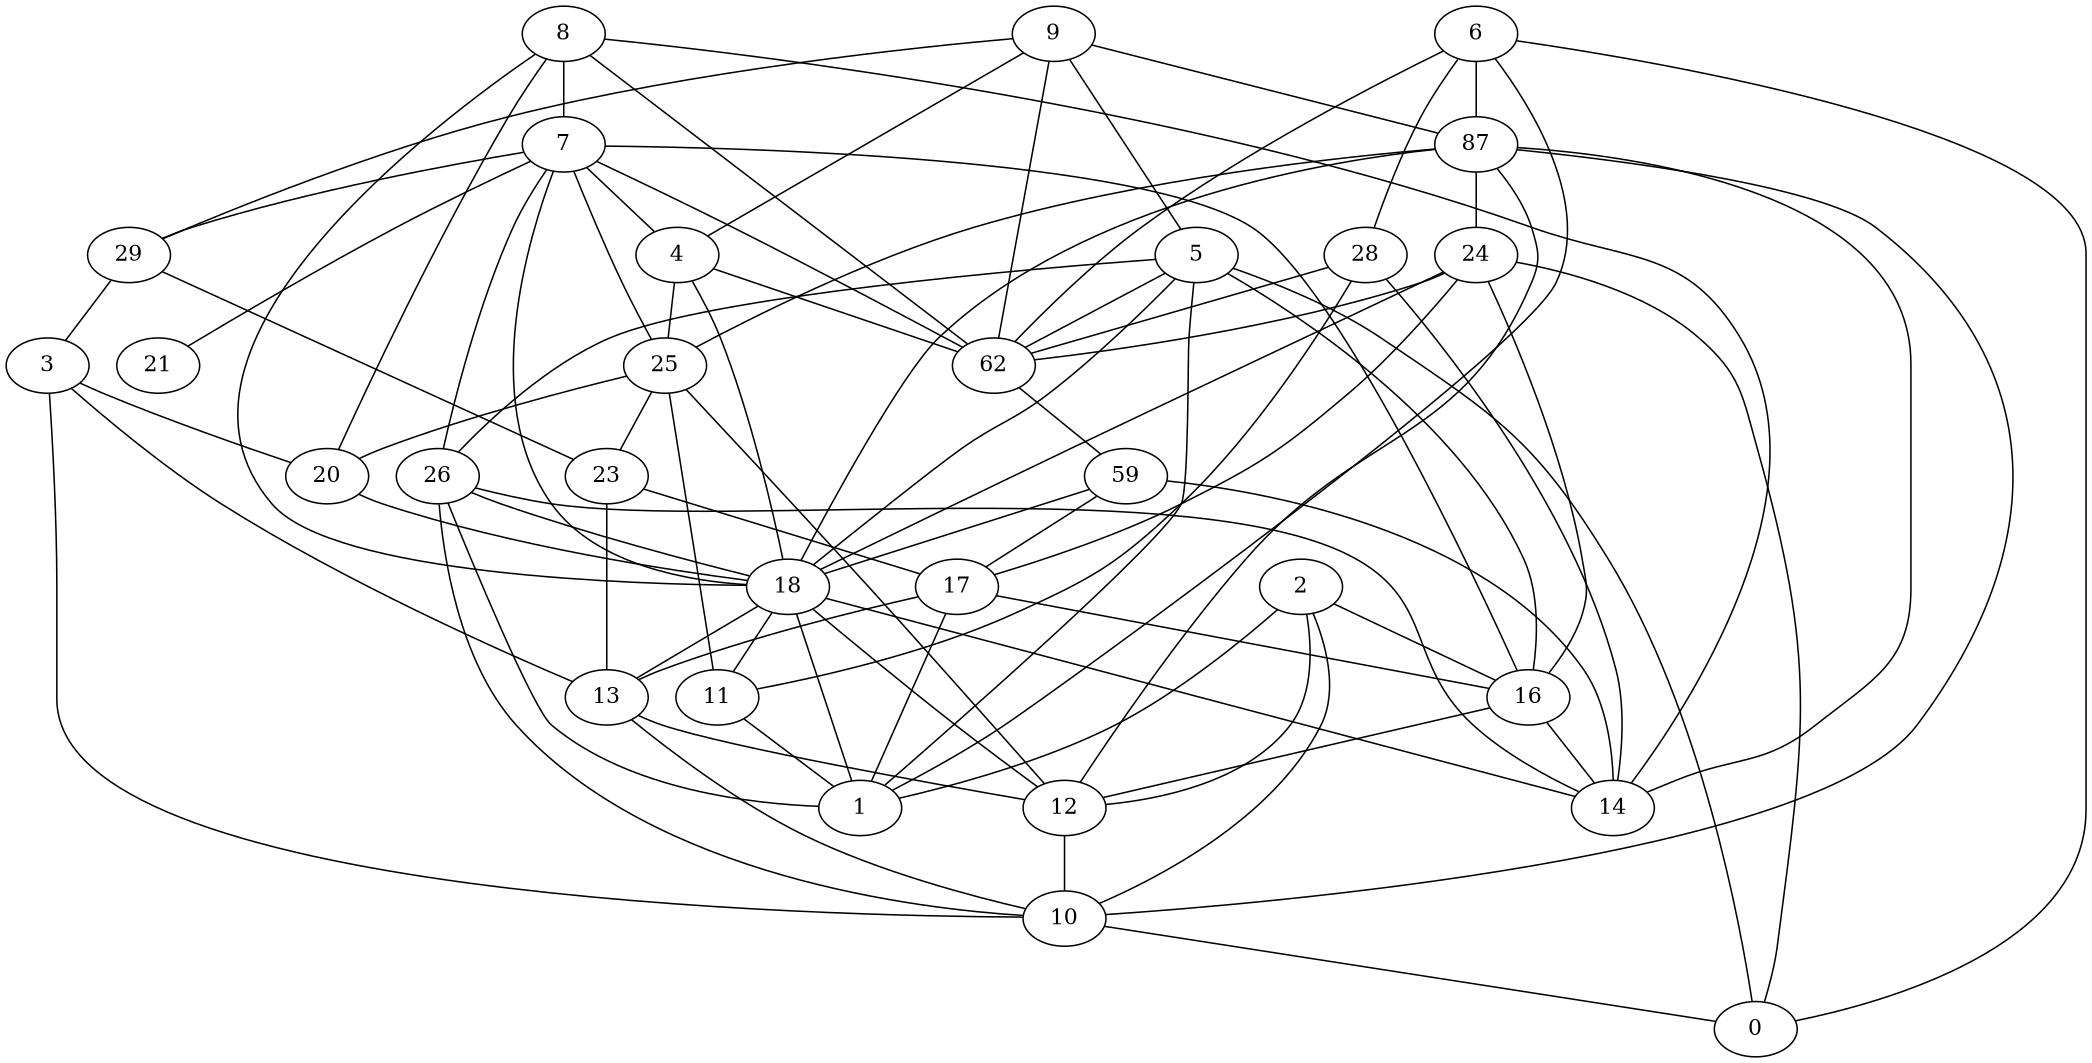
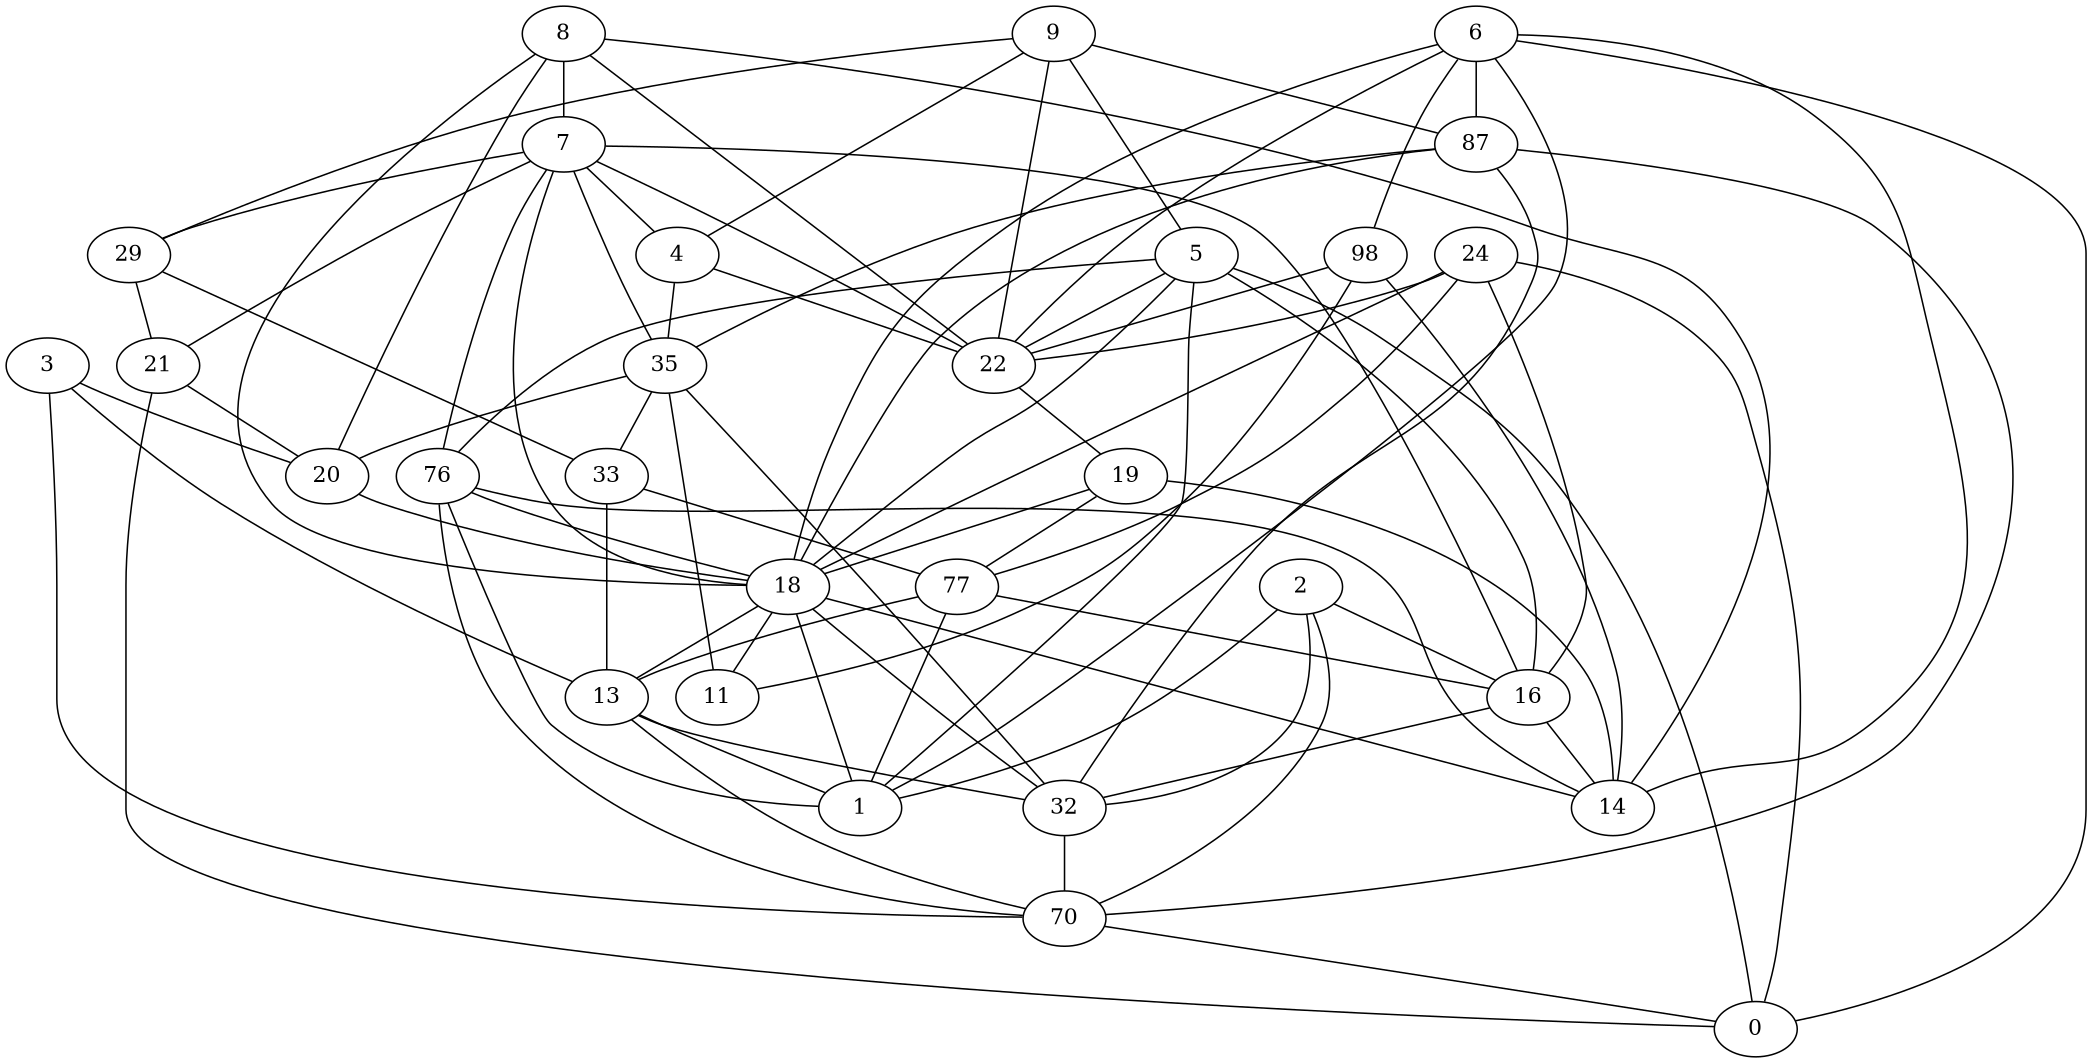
edge "87" -- "24": removed
node "28": label "28" -> "98"
edge "29" -- "3": now "29" -- "21"
node "25": label "25" -> "35"
node "62": label "62" -> "22"
edge "87" -- "14": now "6" -- "14"
edge "4" -- "18": now "6" -- "18"
edge "21" -- "20": added
node "26": label "26" -> "76"
node "23": label "23" -> "33"
node "59": label "59" -> "19"
node "17": label "17" -> "77"
edge "11" -- "1": now "13" -- "1"
node "12": label "12" -> "32"
node "10": label "10" -> "70"
edge "21" -- "0": added
